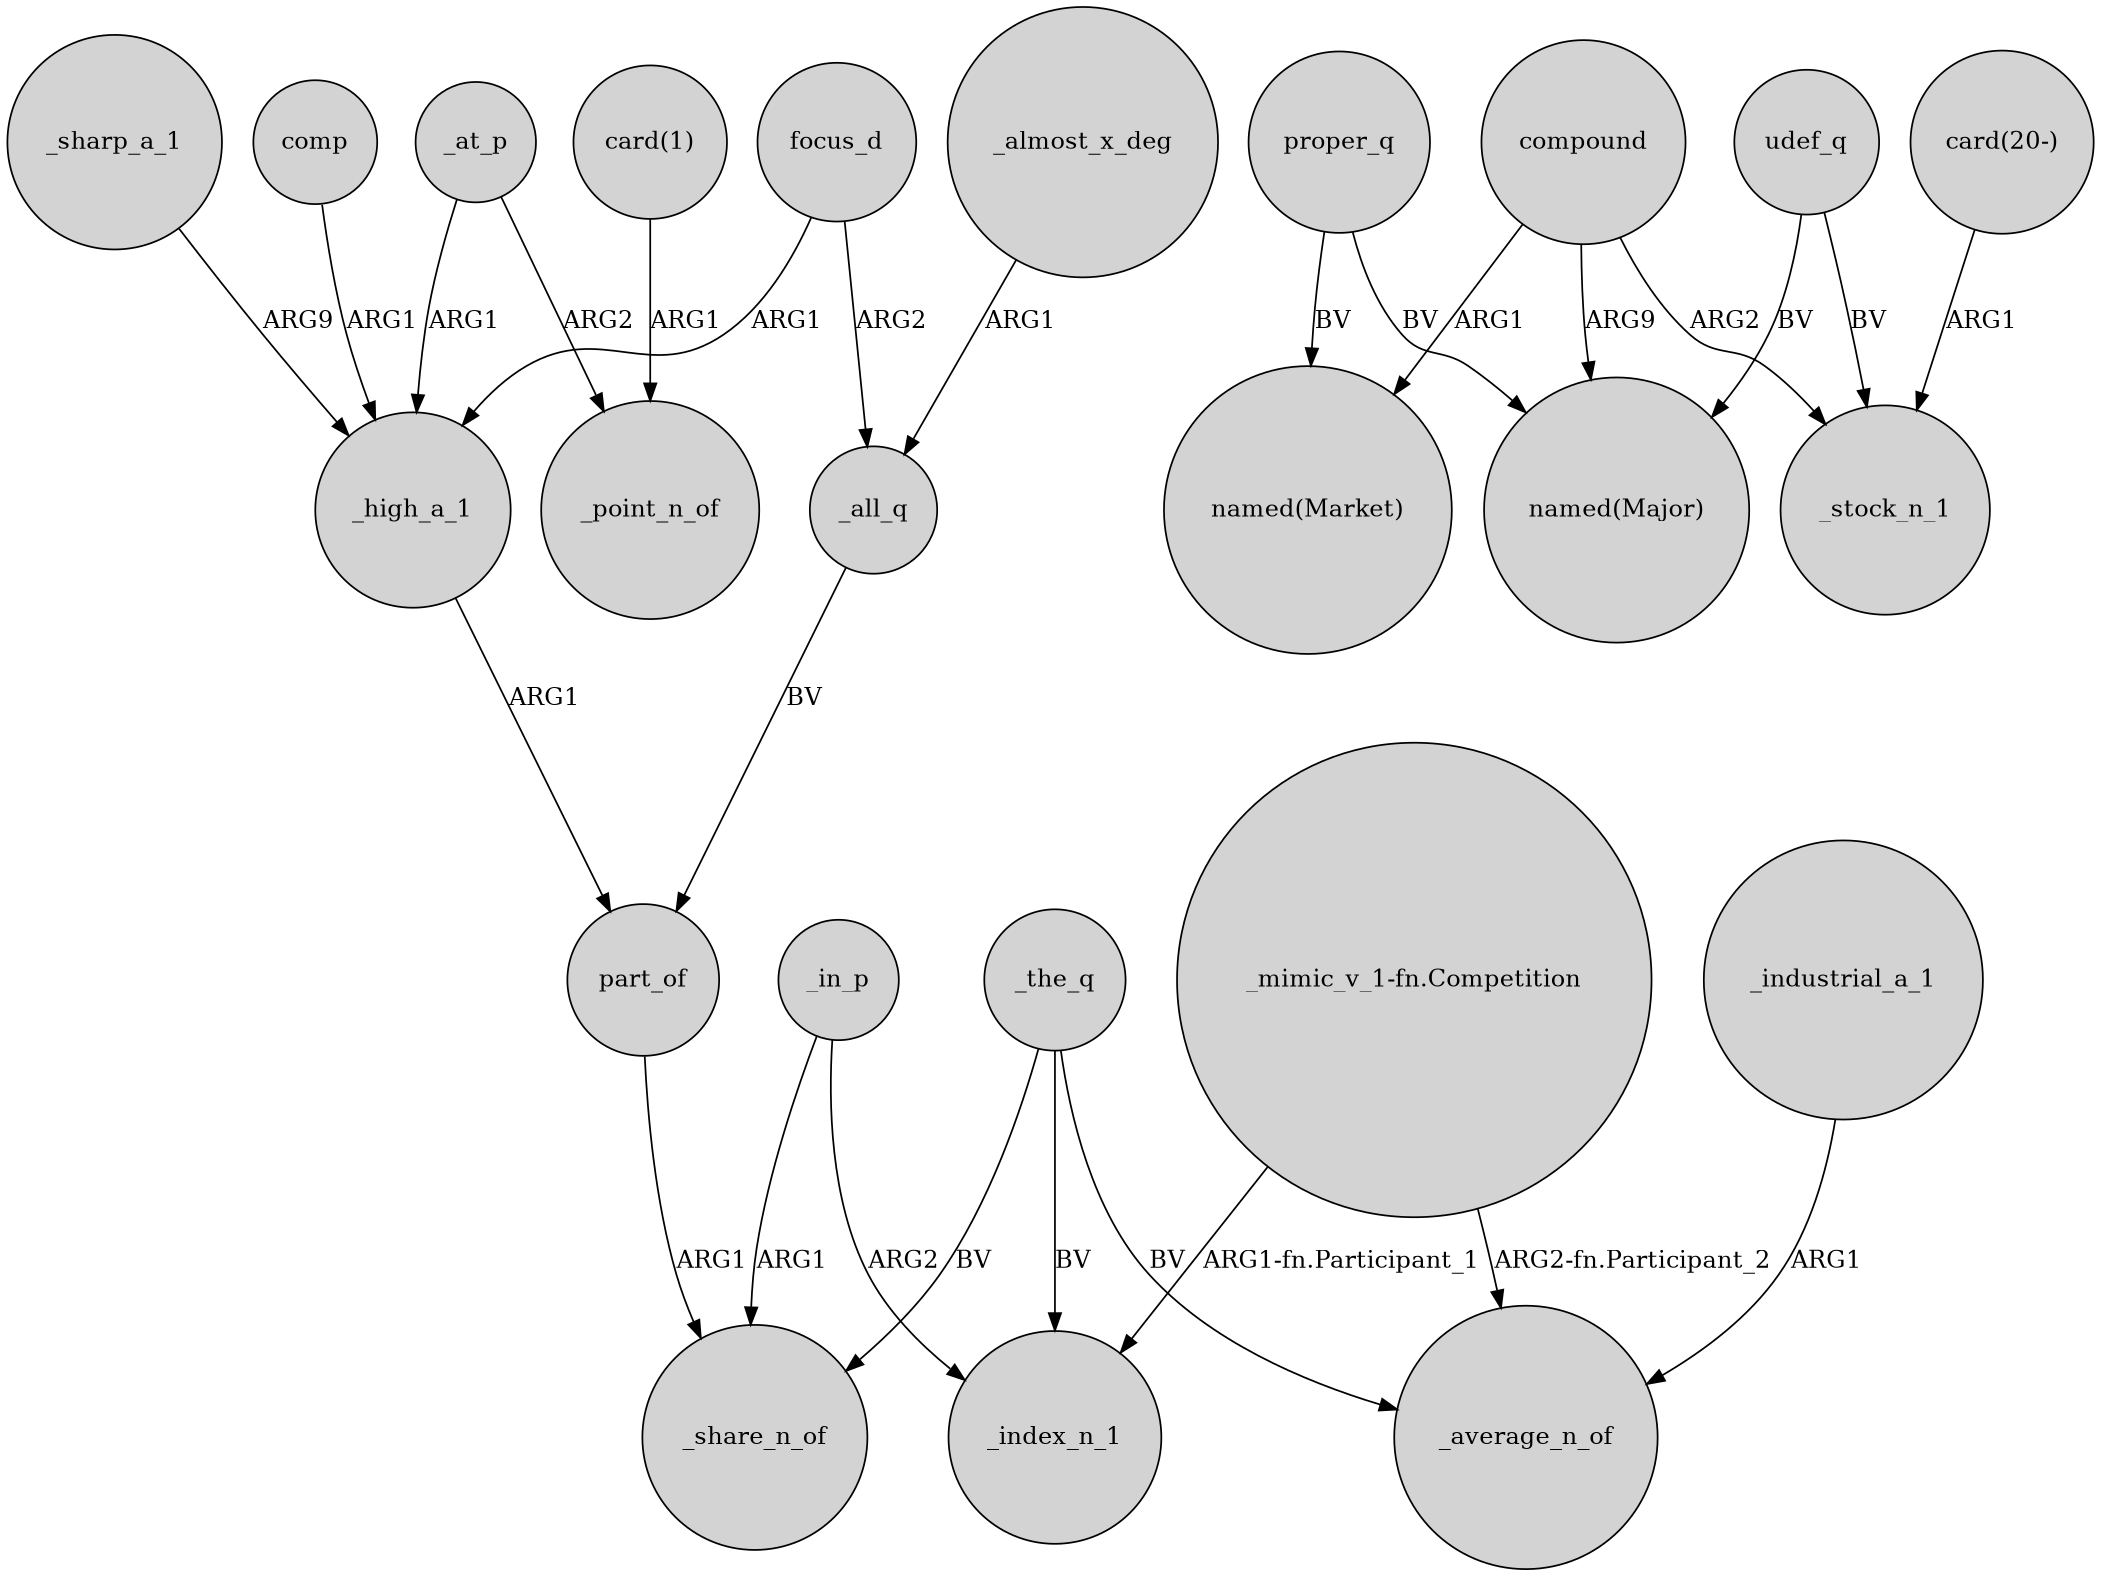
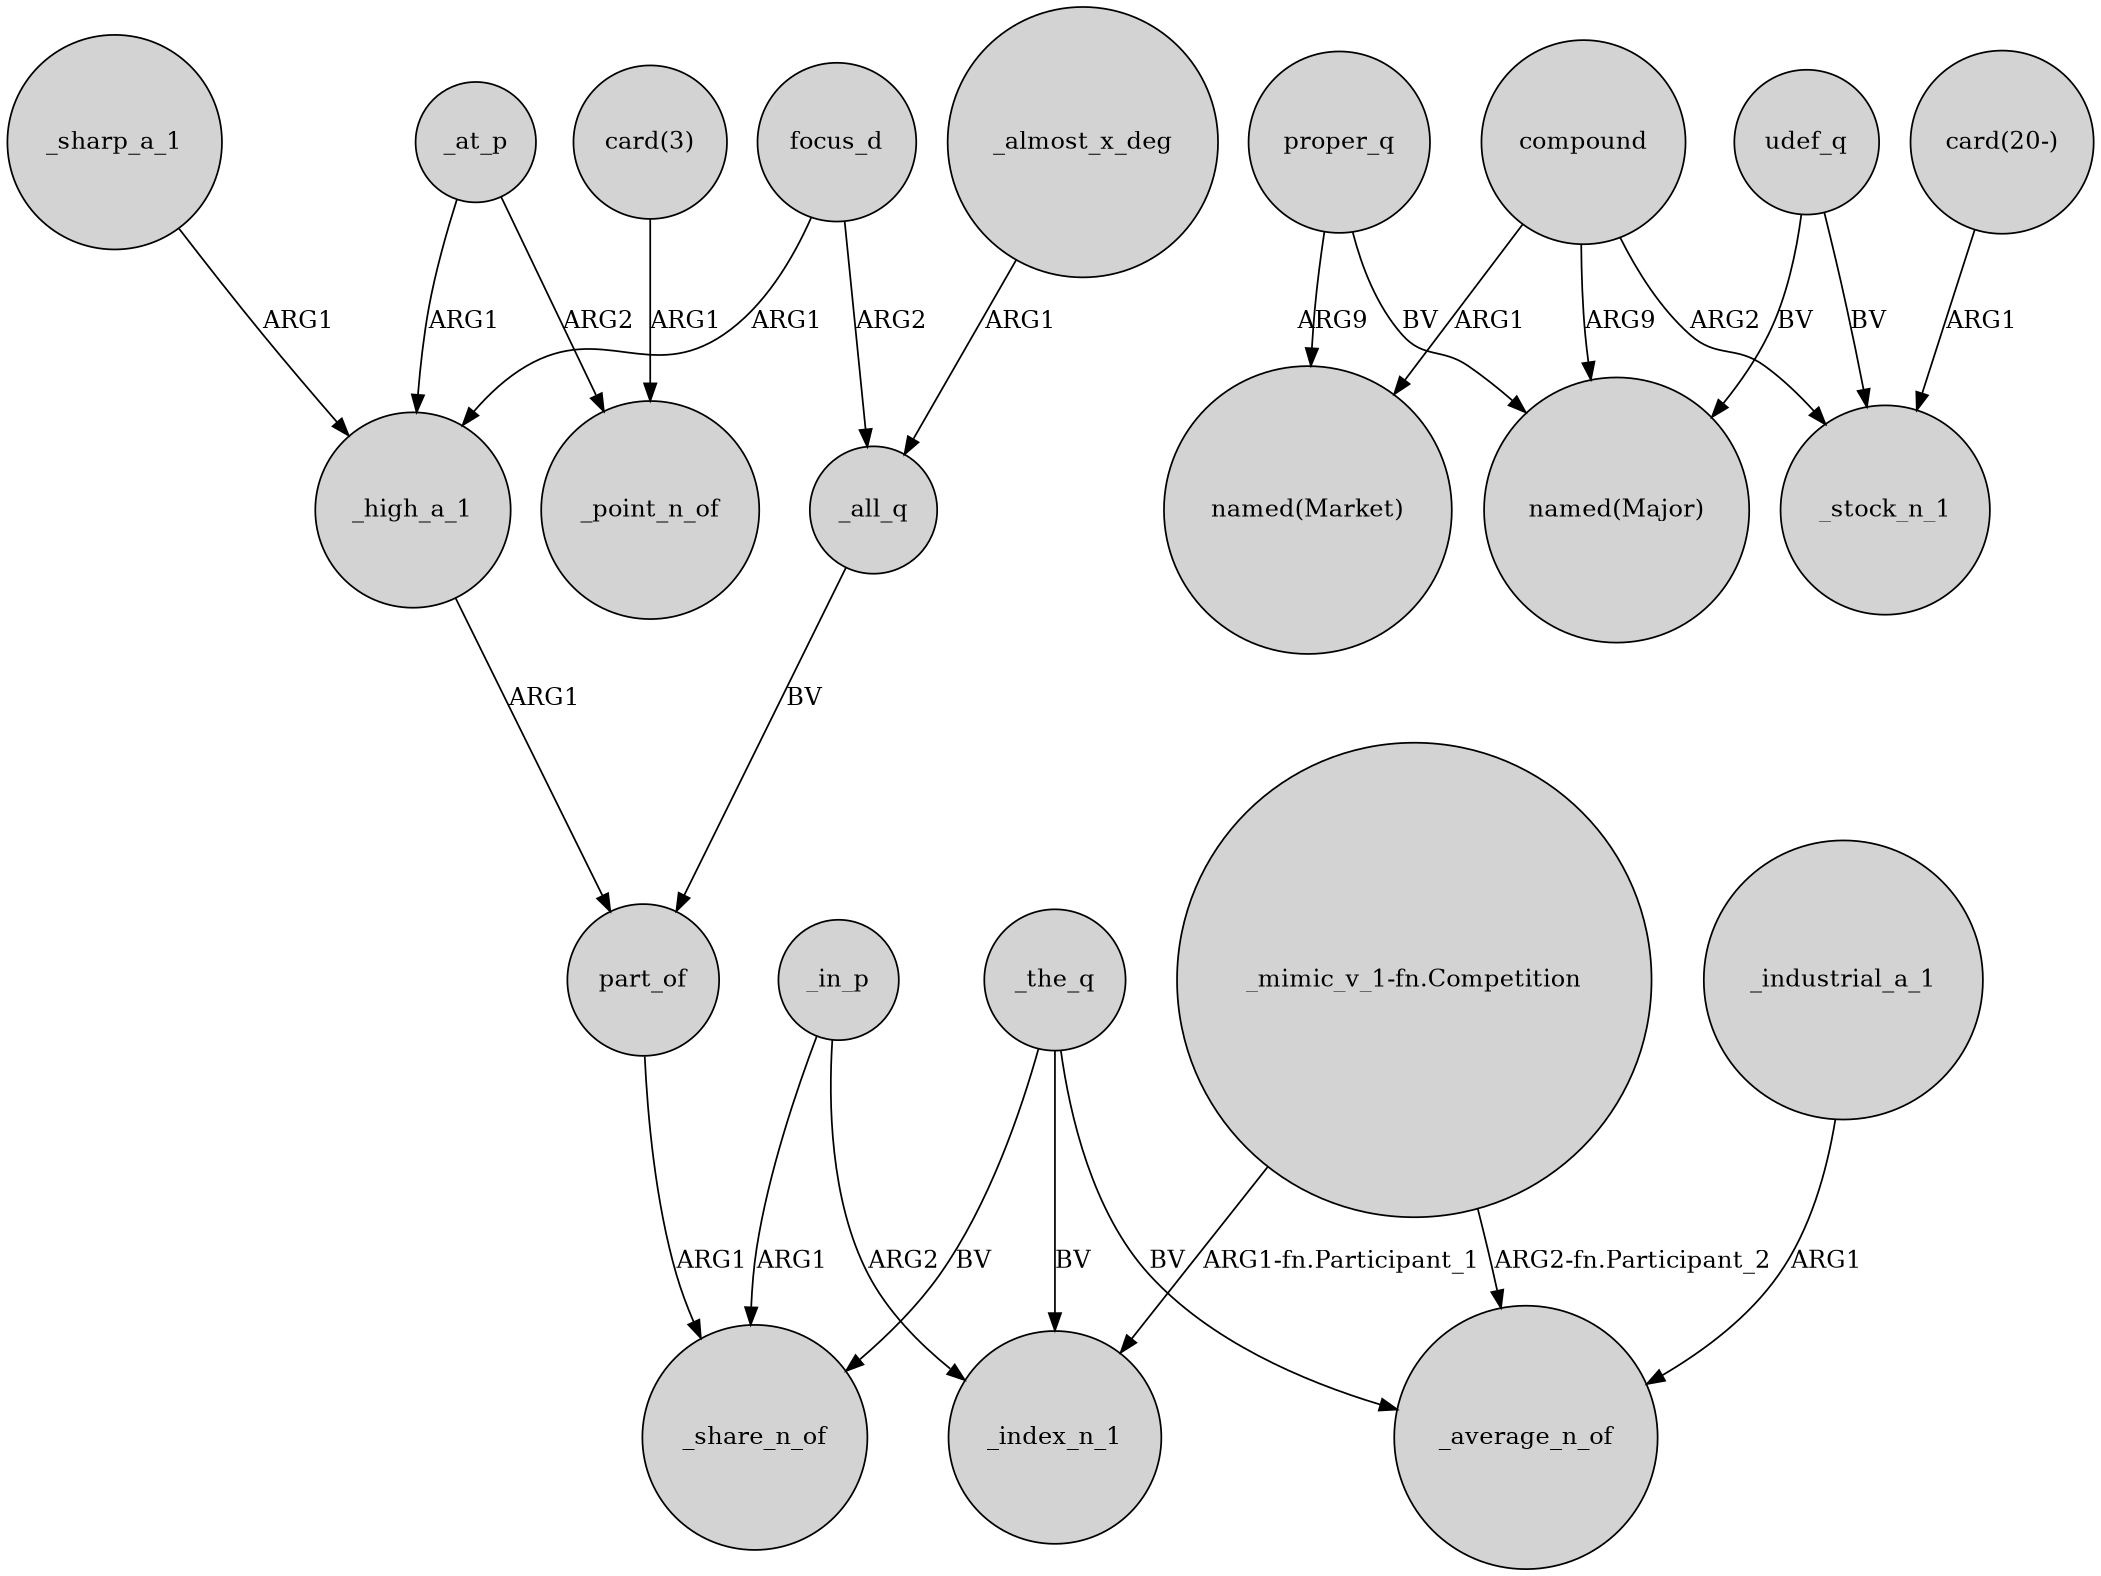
node "comp": removed
node "card(1)": label "card(1)" -> "card(3)"
edge "_sharp_a_1" -> "_high_a_1": label "ARG9" -> "ARG1"
edge "proper_q" -> "named(Market)": label "BV" -> "ARG9"
